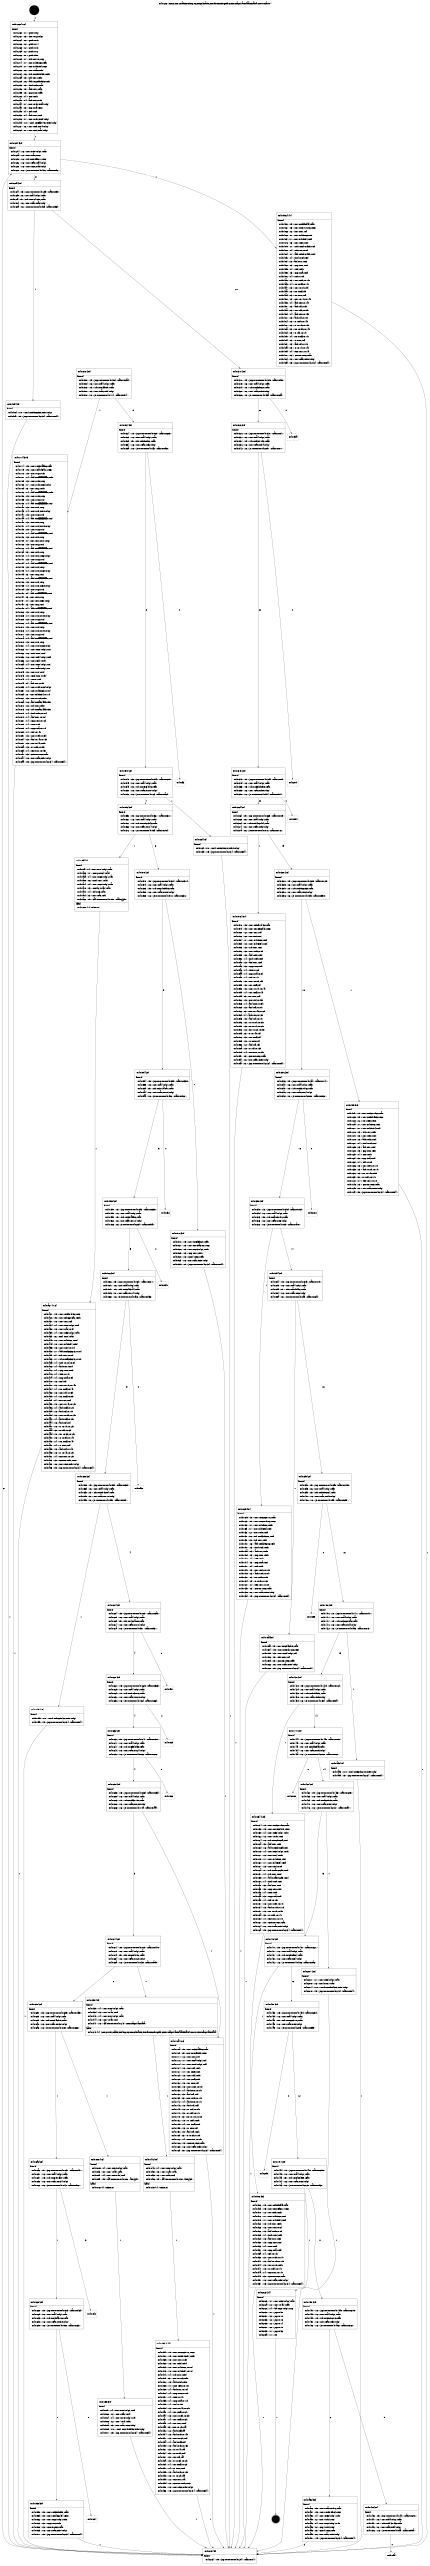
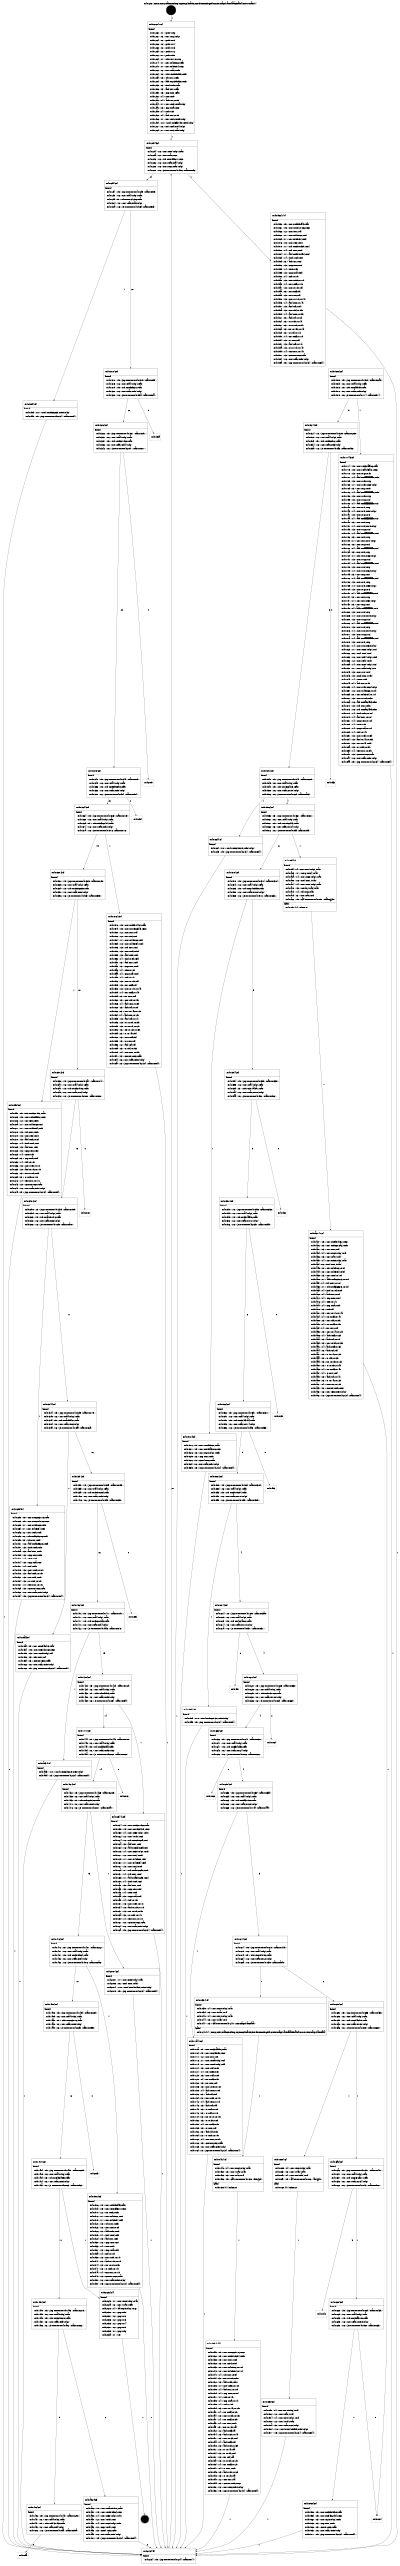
edge "0x401a27 [172]" -> "0x402134 [5]": now "0x401a27 [172]" -> "0x4016e4"
